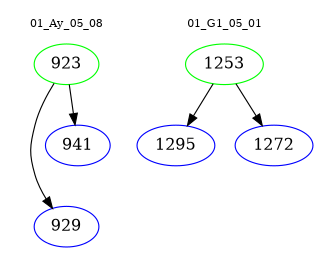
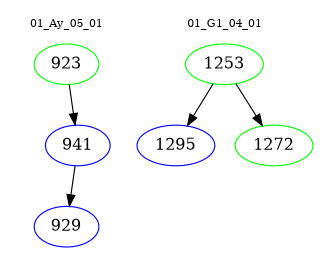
cluster "01_Ay_05_08": label "01_Ay_05_08" -> "01_Ay_05_01"
cluster "01_G1_05_01": label "01_G1_05_01" -> "01_G1_04_01"
edge "923" -> "929": now "941" -> "929"
node "1272": color blue -> green
